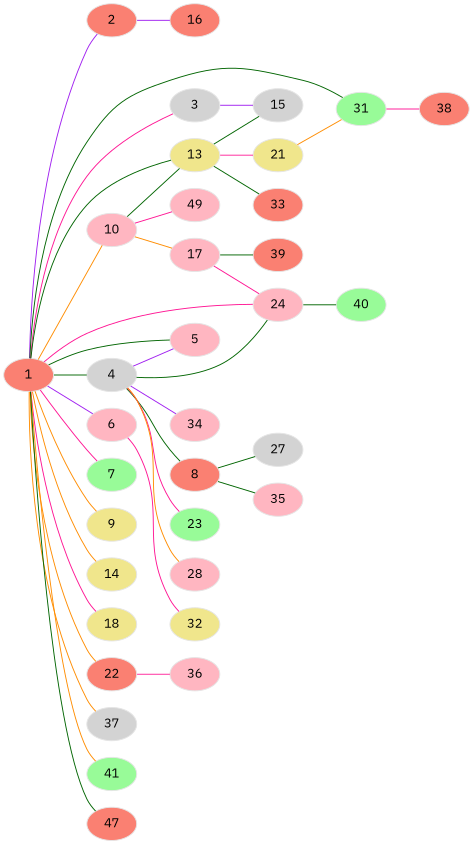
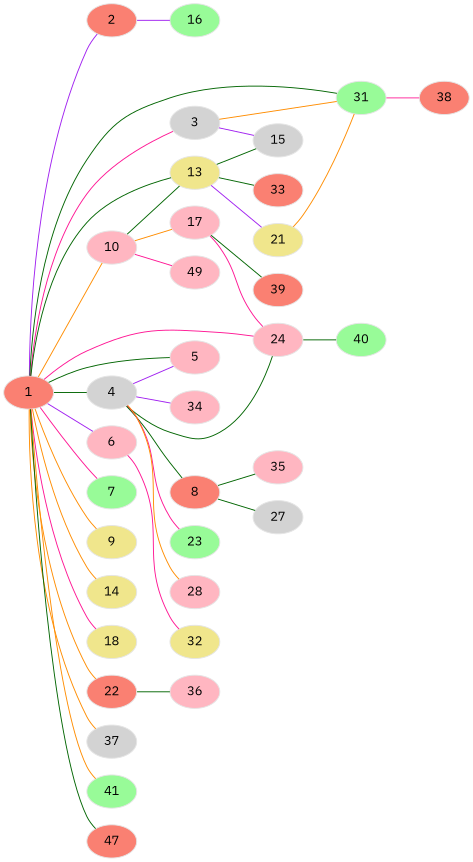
node "16": fillcolor salmon -> palegreen
edge "31" -- "3": added
edge "13" -- "21": color deeppink -> purple
edge "22" -- "36": color deeppink -> darkgreen
